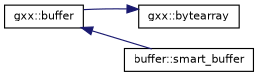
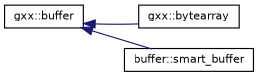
edge "gxx::buffer" -> "gxx::bytearray": reversed
